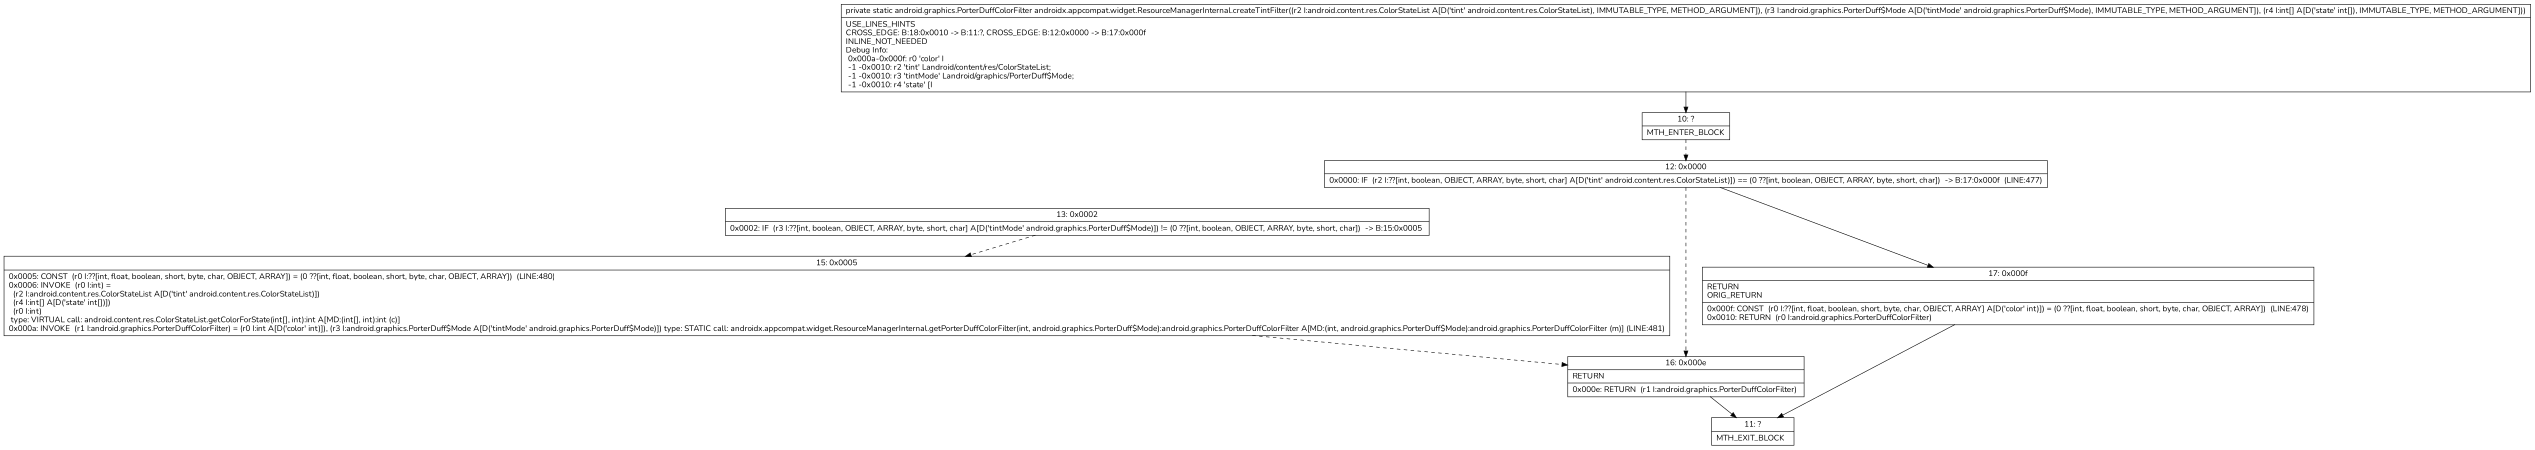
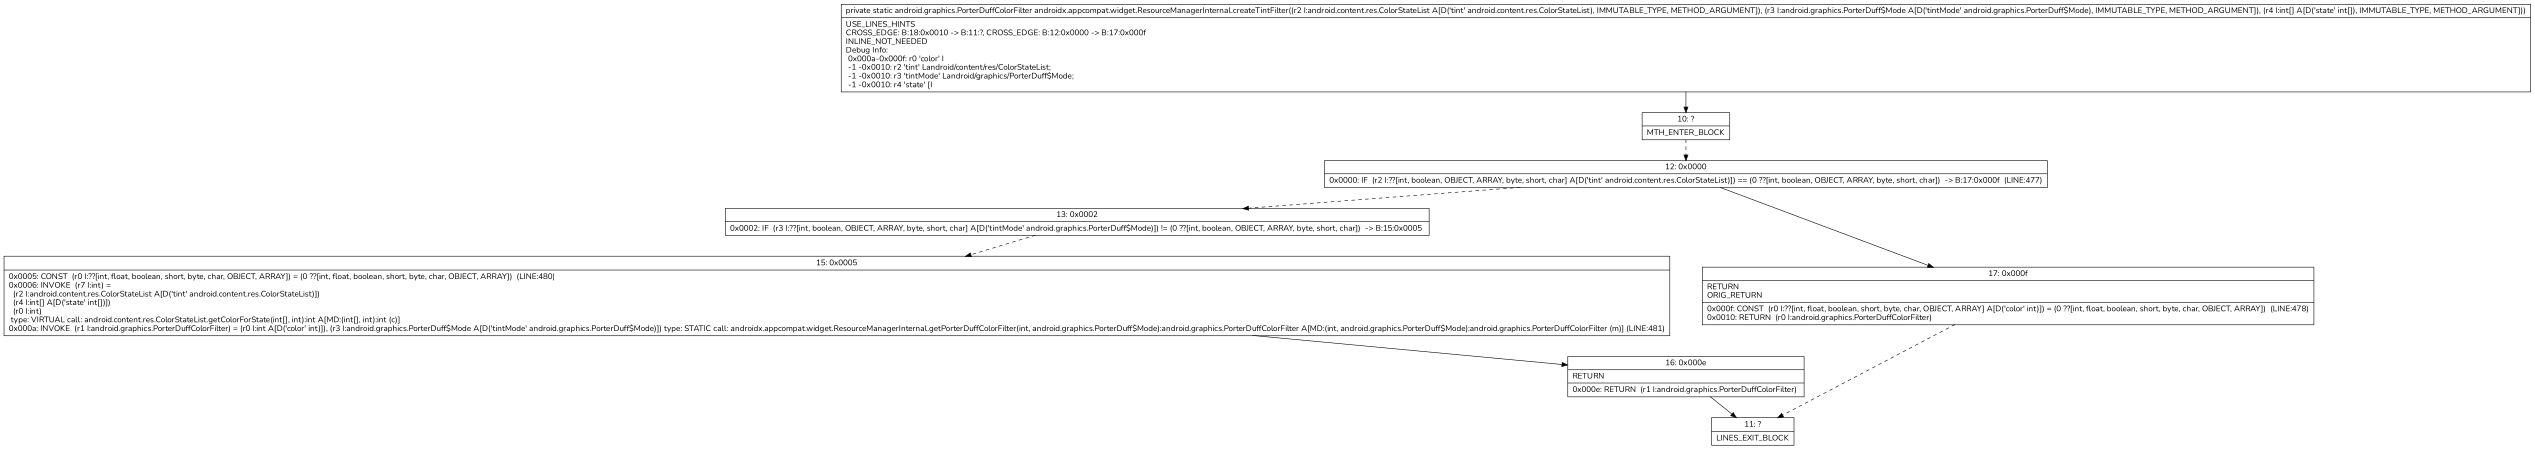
edge "12: 0x0000" -> "16: 0x000e": now "12: 0x0000" -> "13: 0x0002"
node "15: 0x0005": text "0x0006: INVOKE  (r0 I:int) =" -> "0x0006: INVOKE  (r7 I:int) ="
edge "15: 0x0005" -> "16: 0x000e": style dashed -> solid
edge "17: 0x000f" -> "11: ?": style solid -> dashed
node "11: ?": text "MTH_EXIT_BLOCK" -> "LINES_EXIT_BLOCK"
